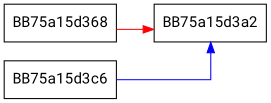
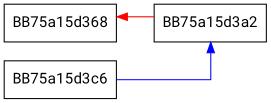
edge "BB75a15d368" -> "BB75a15d3a2": reversed
